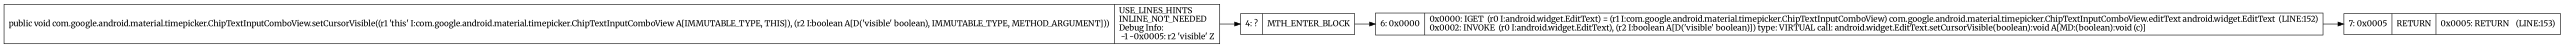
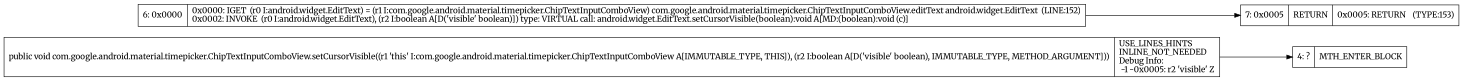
edge "4: ?" -> "6: 0x0000": removed
node "7: 0x0005": text "0x0005: RETURN    (LINE:153)" -> "0x0005: RETURN    (TYPE:153)"
